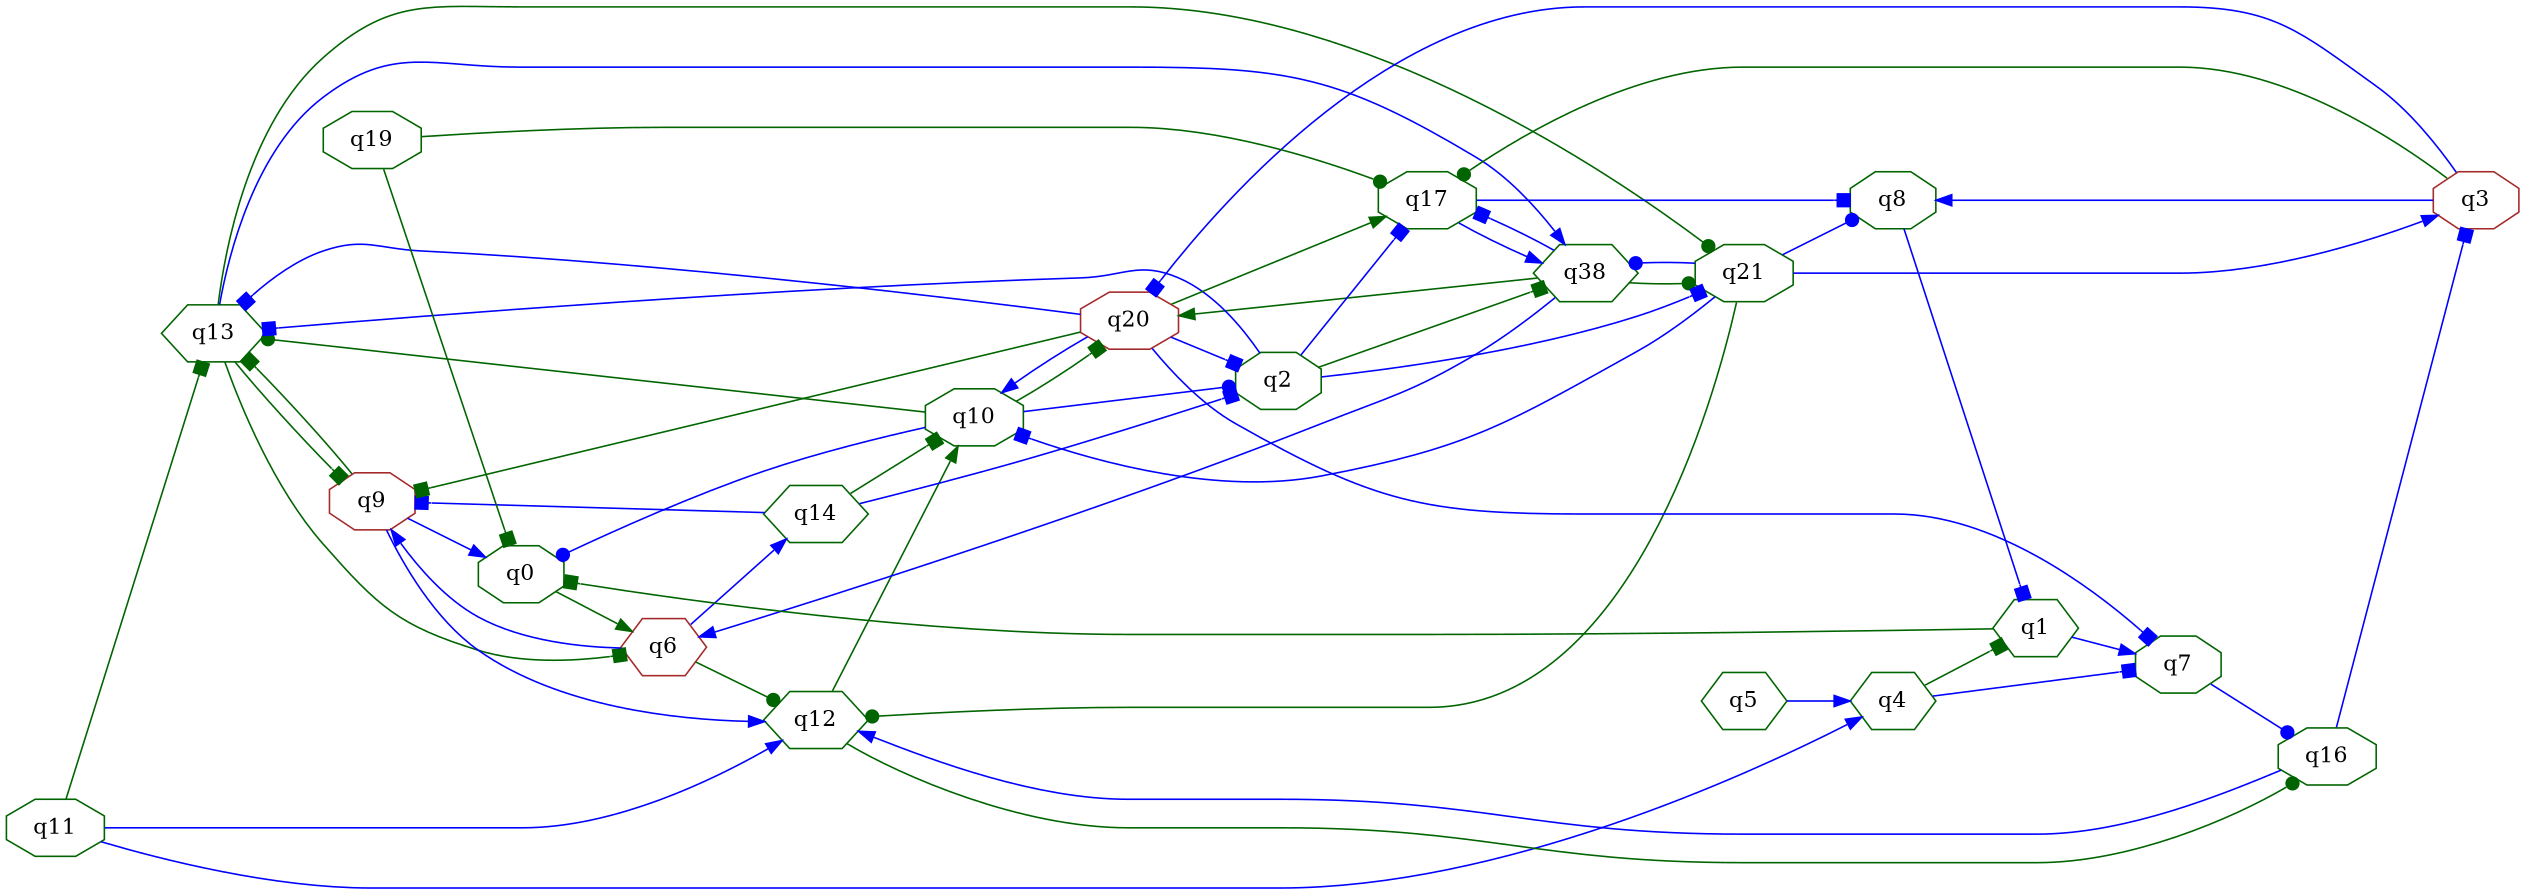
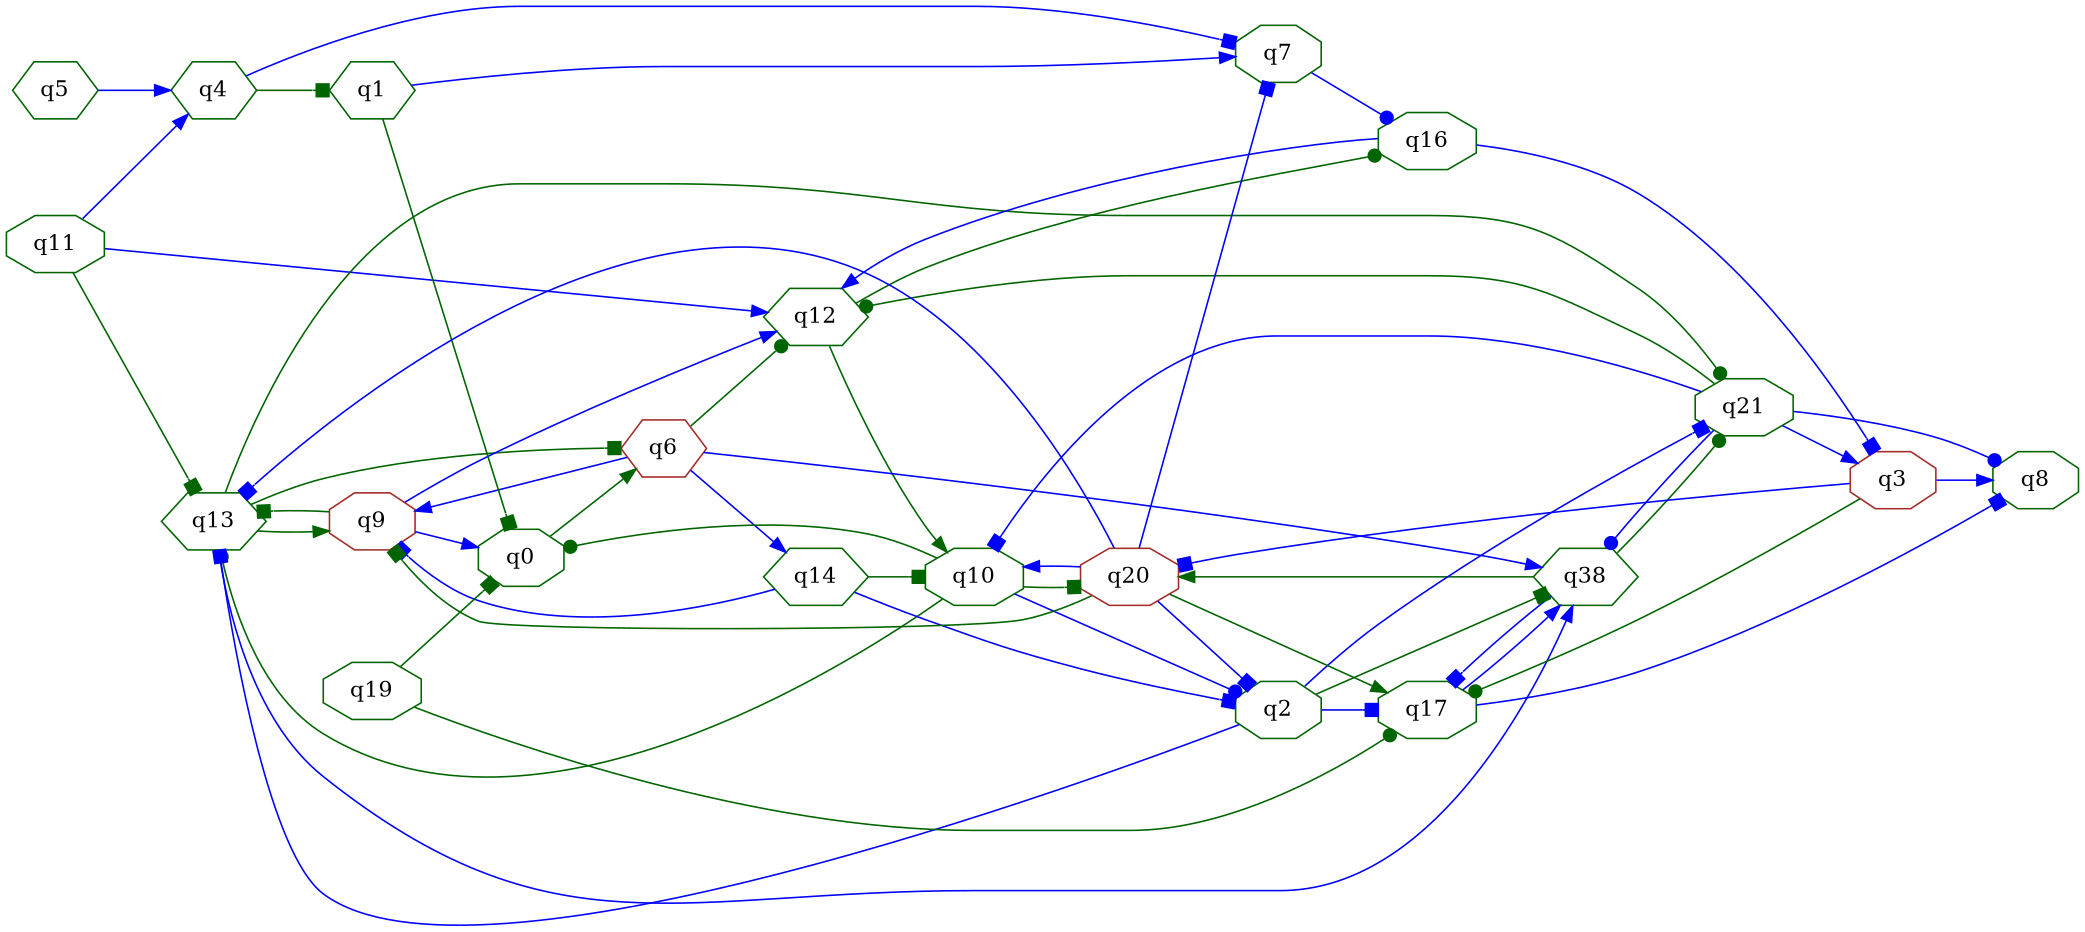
edge "q8" -> "q1": removed
edge "q13" -> "q9": arrowhead box -> normal
edge "q10" -> "q0": color blue -> darkgreen
edge "q38" -> "q6": reversed
